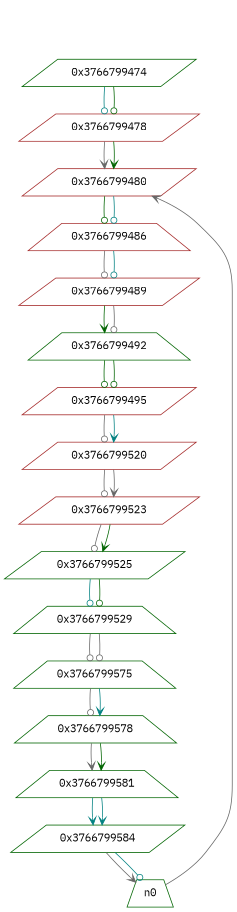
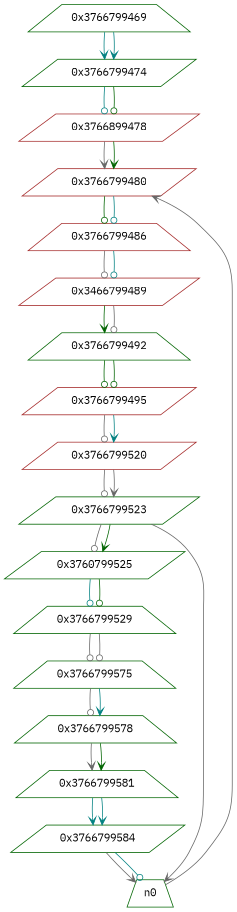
node "0x3766799469": added
node "0x3766799478": label "0x3766799478" -> "0x3766899478"
node "0x3766799489": label "0x3766799489" -> "0x3466799489"
node "0x3766799523": color brown -> darkgreen
node "0x3766799525": label "0x3766799525" -> "0x3760799525"
edge "0x3766799523" -> "n0": added
